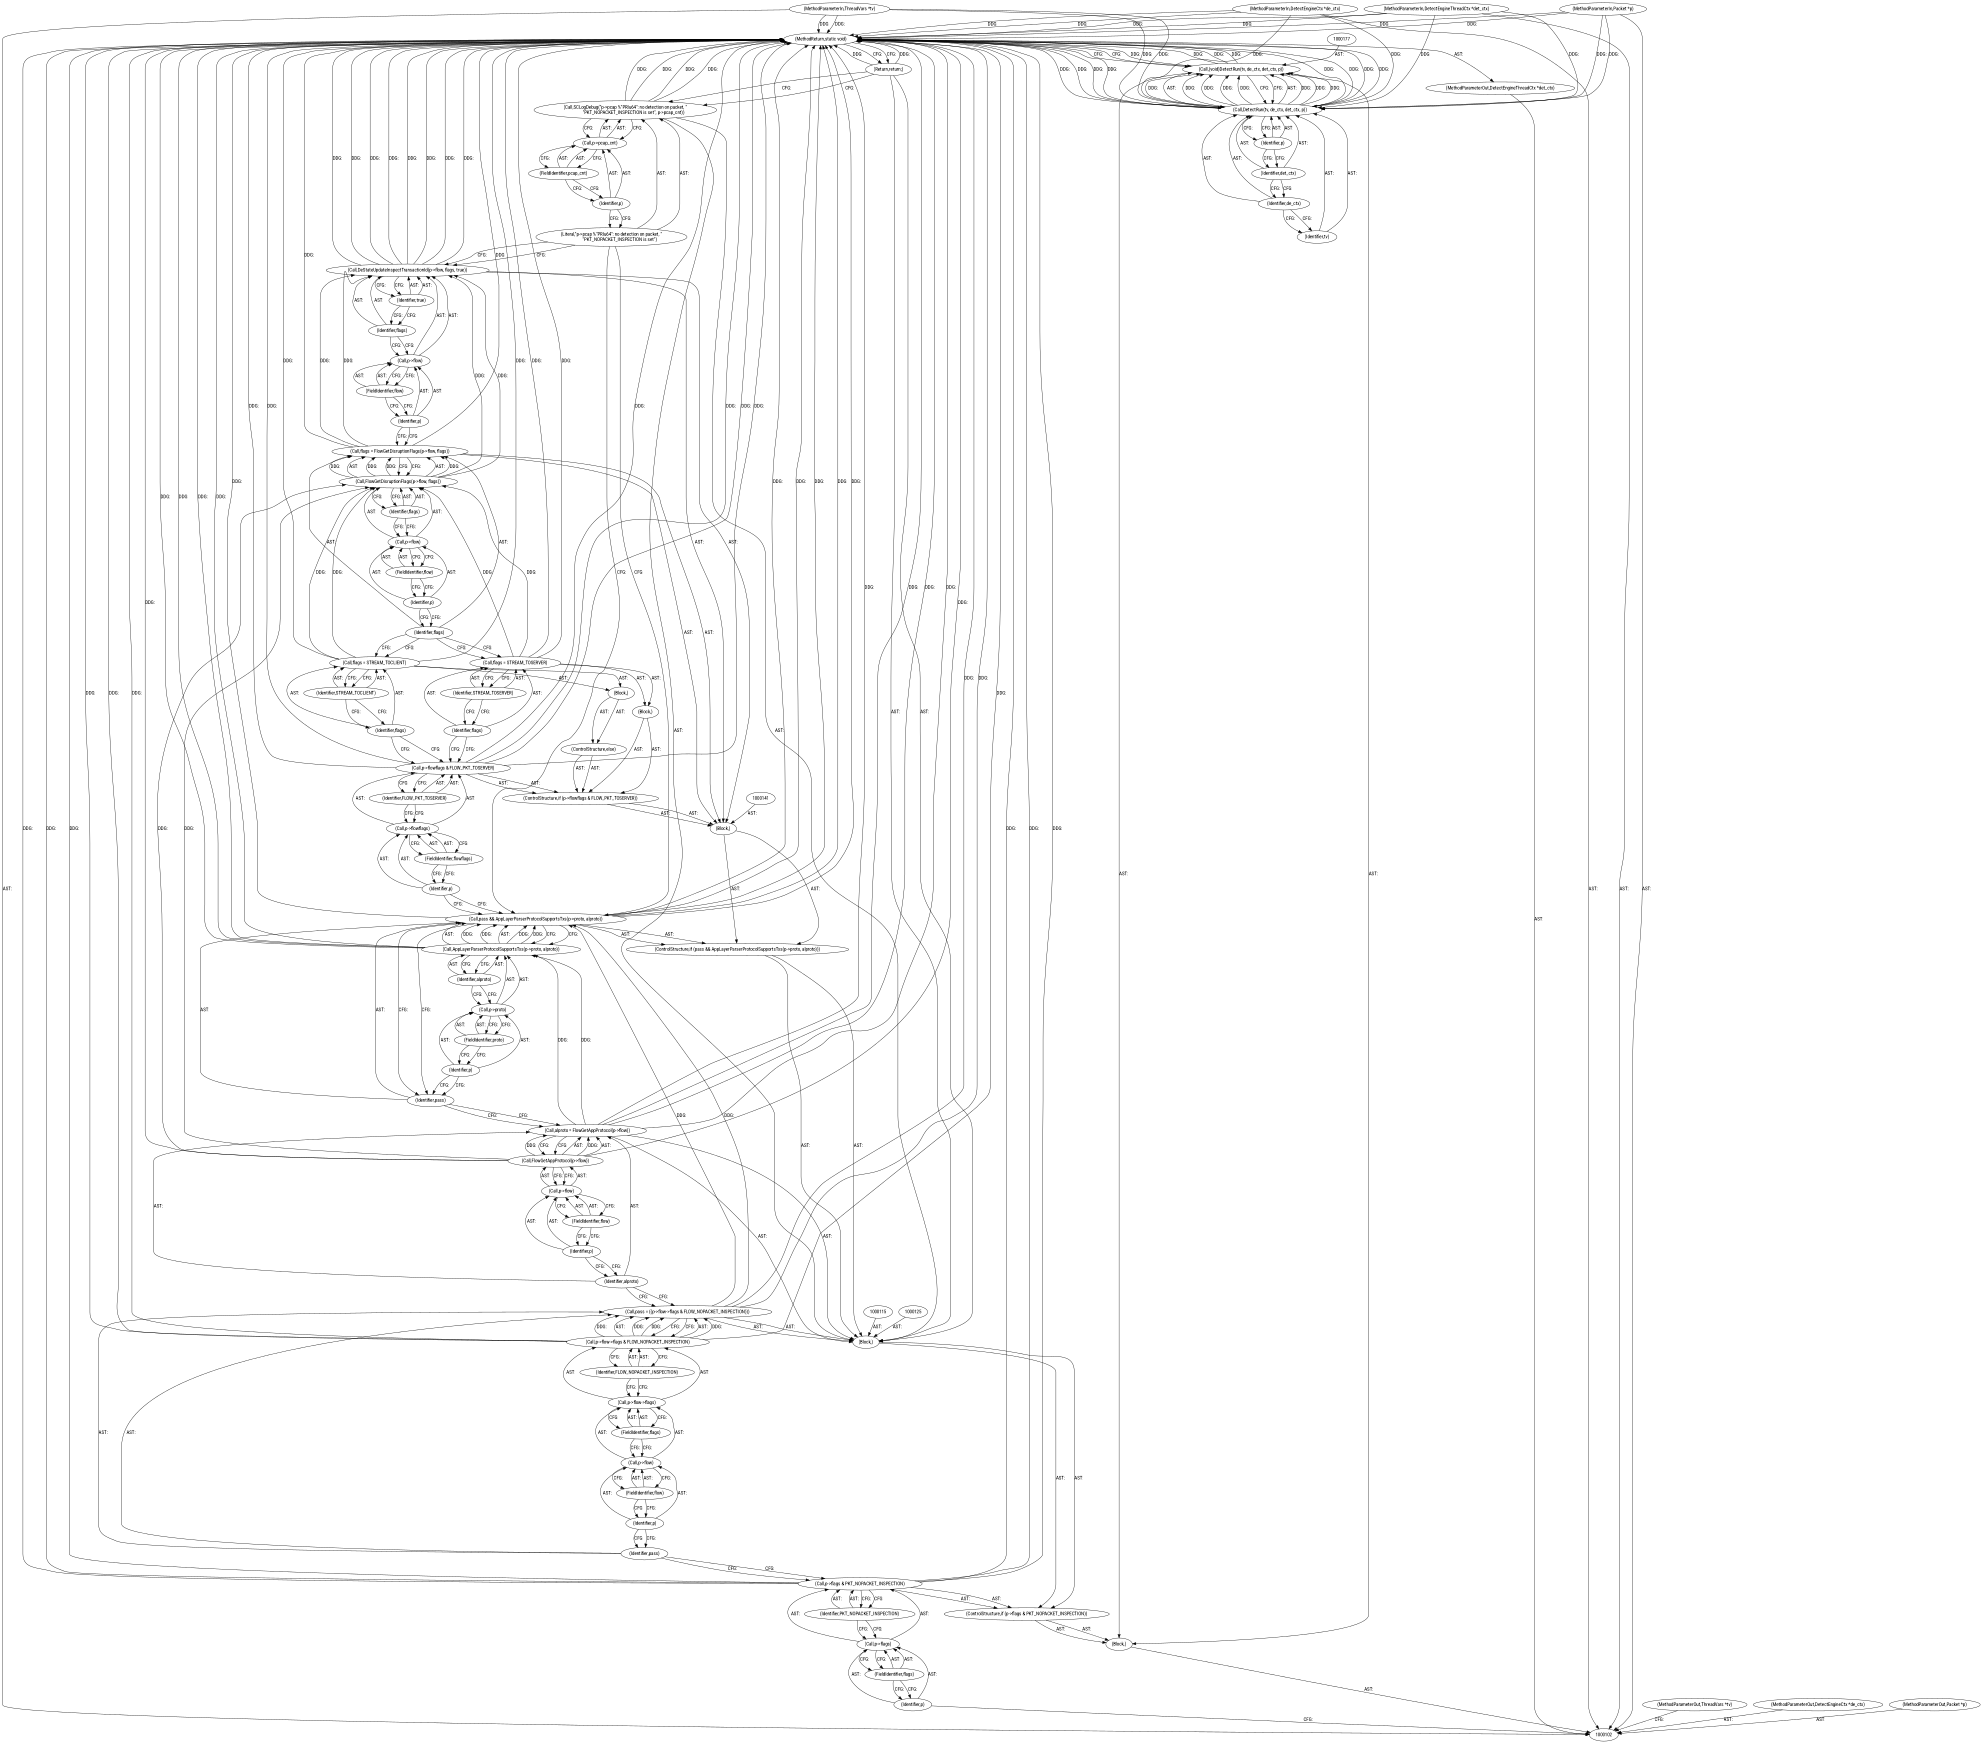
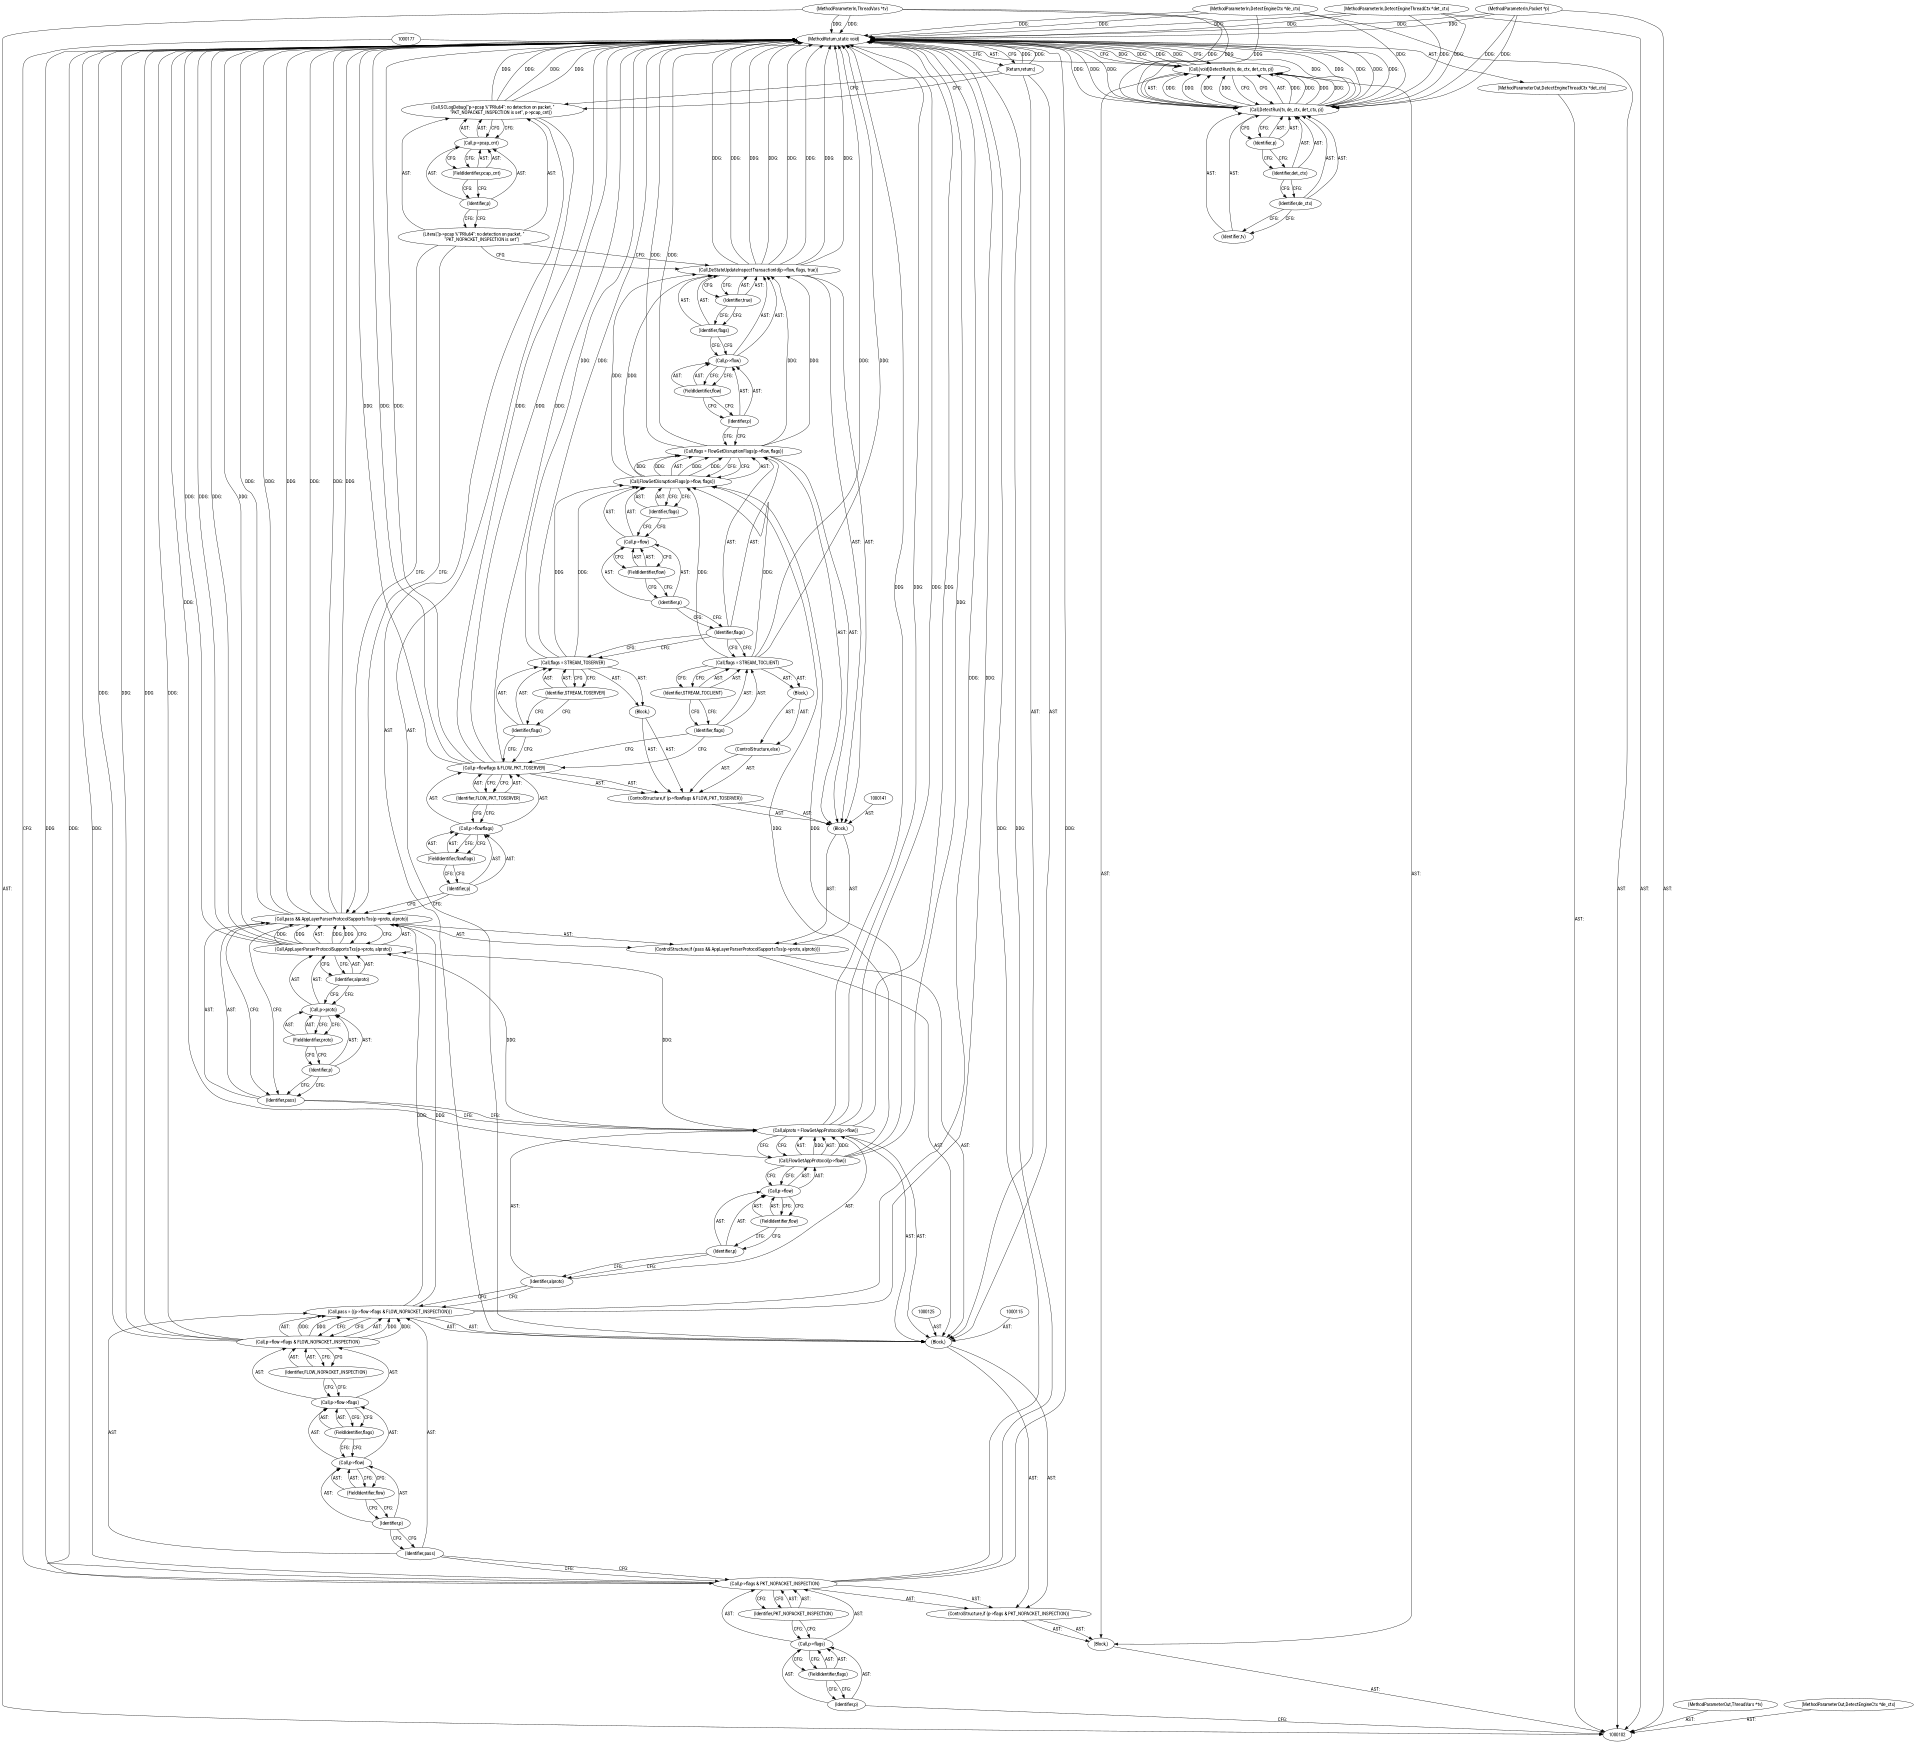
edge "1000177" -> "(Call,p->flags & PKT_NOPACKET_INSPECTION)": added, label "CFG:"
node "(MethodParameterOut,Packet *p)": removed
edge "(MethodParameterOut,ThreadVars *tv)" -> "1000102": label "CFG: " -> "AST: "
